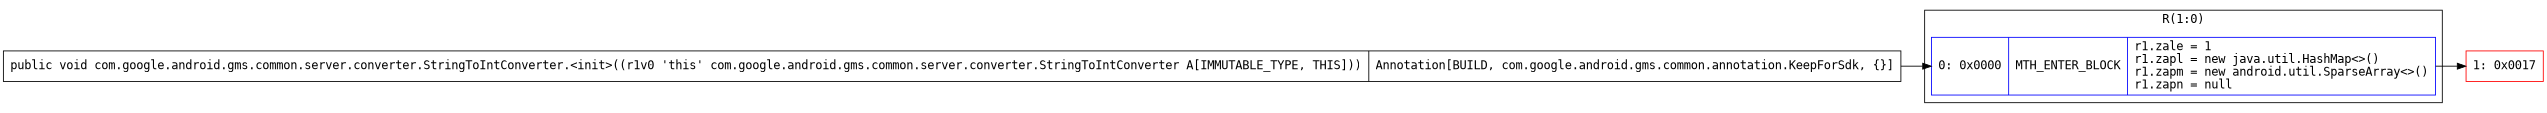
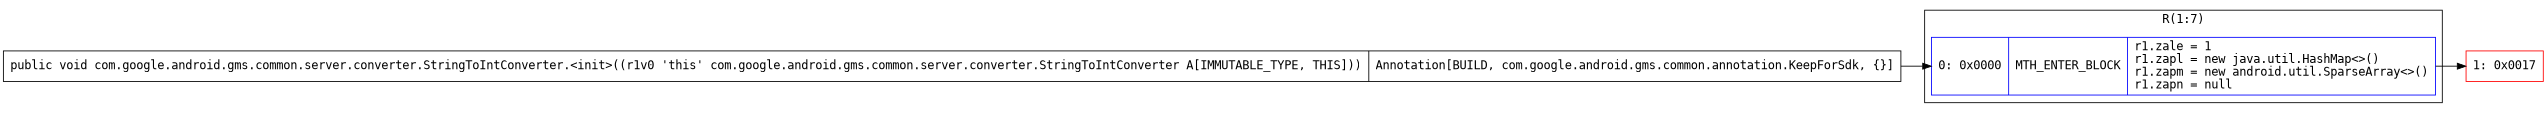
cluster "R(1:0)": label "R(1:0)" -> "R(1:7)"
